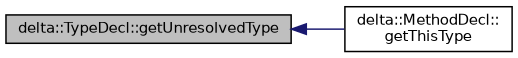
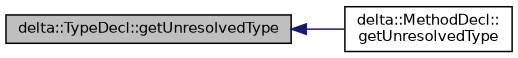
node "delta::MethodDecl:: getThisType": label "delta::MethodDecl:: getThisType" -> "delta::MethodDecl:: getUnresolvedType"
